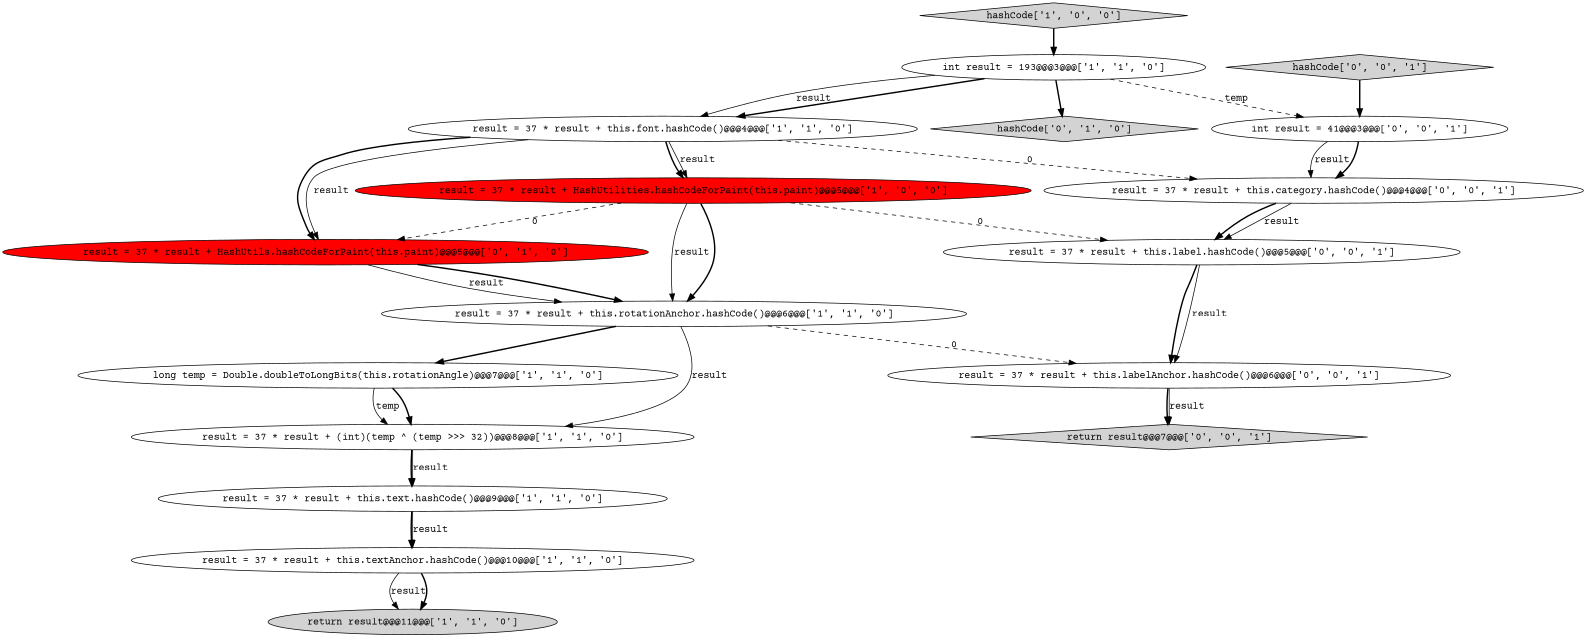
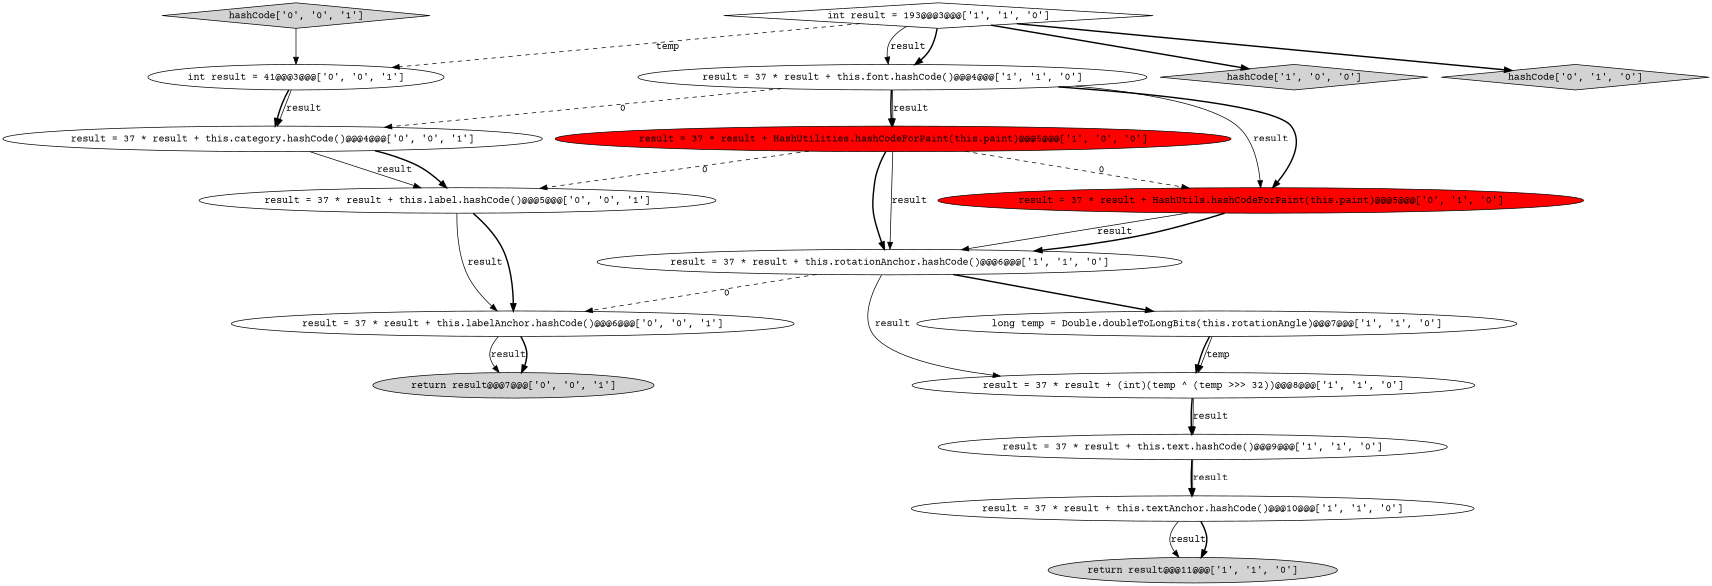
edge "hashCode['1', '0', '0']" -> "int result = 193@@@3@@@['1', '1', '0']": reversed
node "int result = 193@@@3@@@['1', '1', '0']": shape ellipse -> diamond
edge "hashCode['0', '0', '1']" -> "int result = 41@@@3@@@['0', '0', '1']": style bold -> solid
node "return result@@@7@@@['0', '0', '1']": shape diamond -> ellipse
